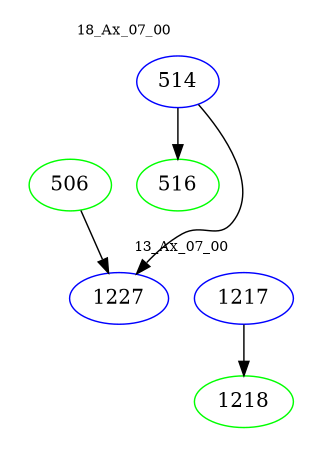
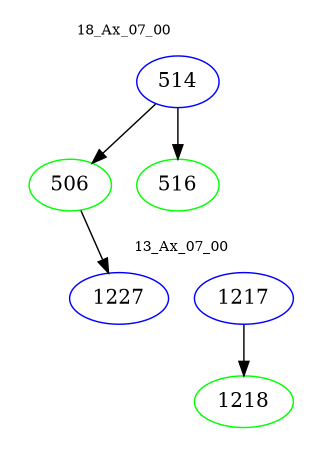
edge "514" -> "1227": now "514" -> "506"
